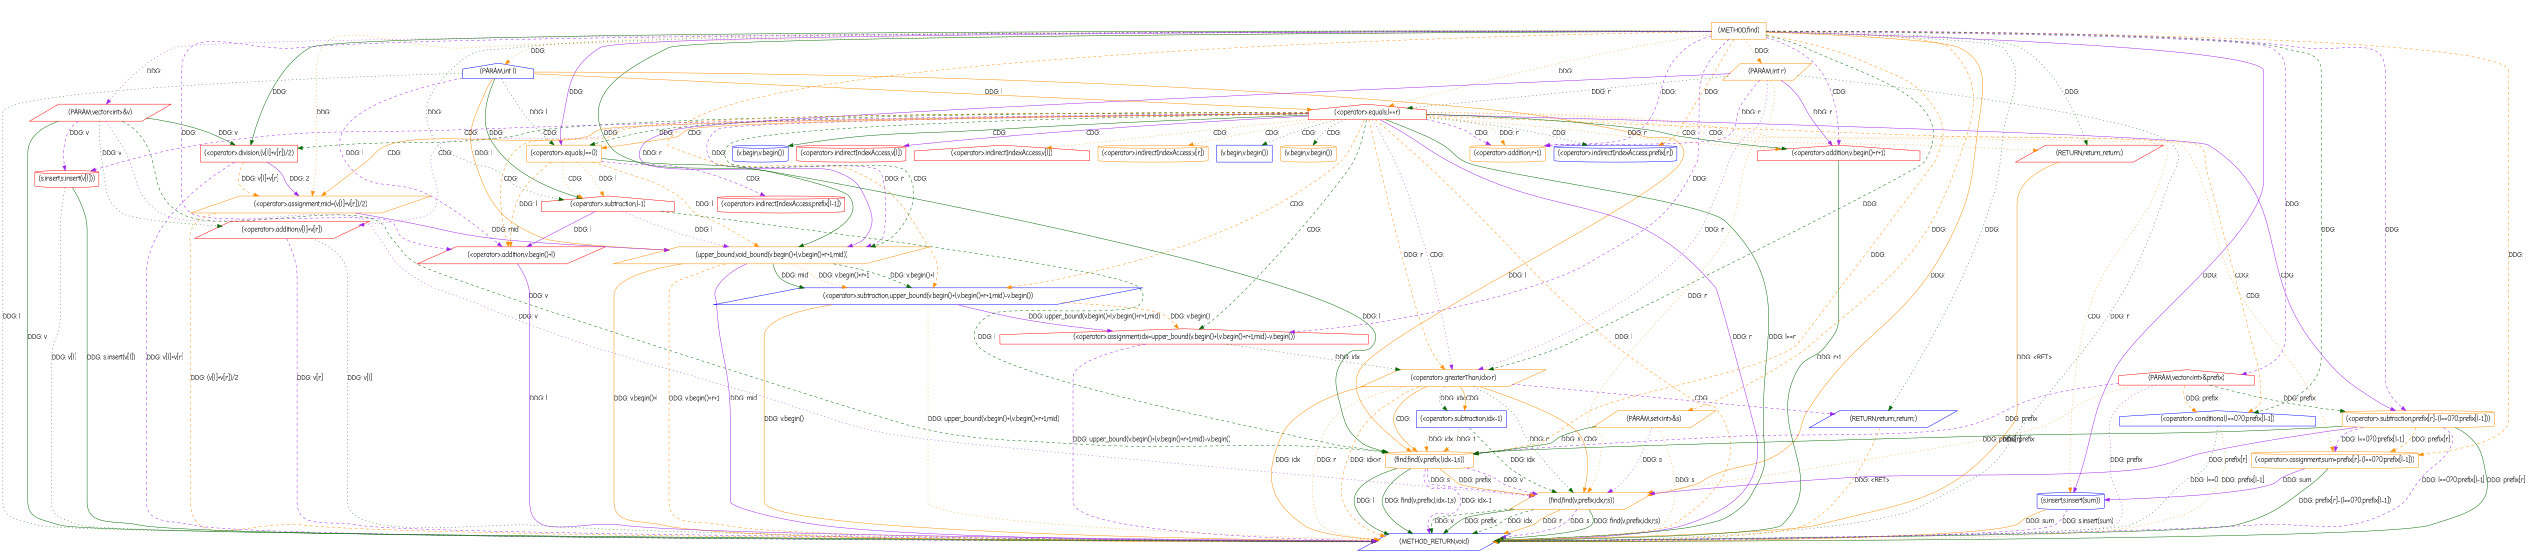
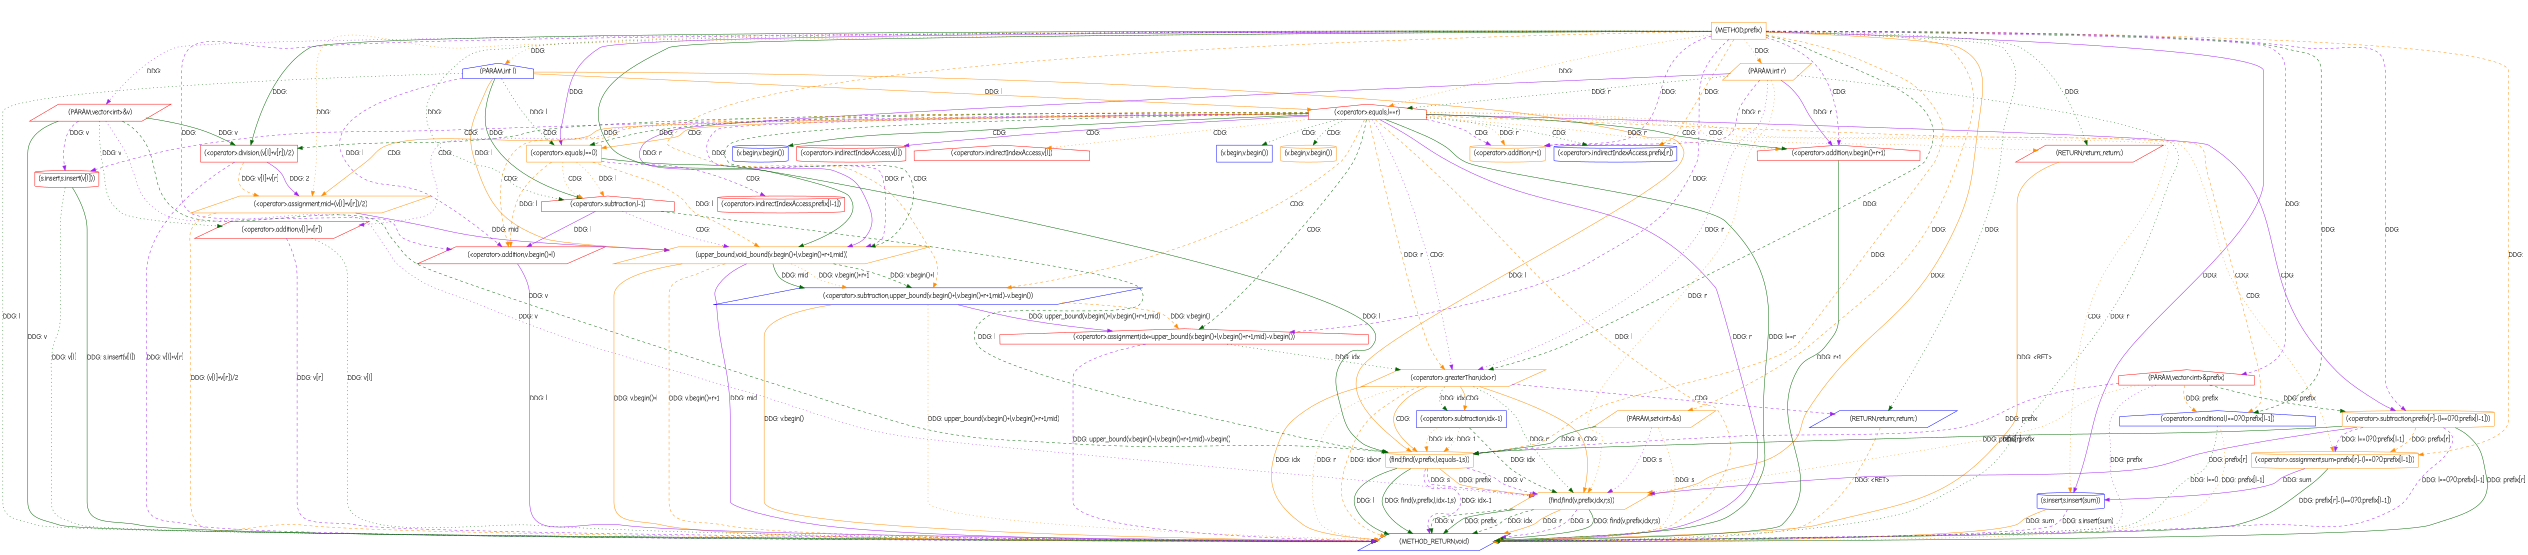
node "(METHOD,find)": label "(METHOD,find)" -> "(METHOD,prefix)"
node "(<operator>.indirectIndexAccess,v[r])": removed
edge "(<operator>.subtraction,l-1)" -> "(upper_bound,void_bound(v.begin()+l,v.begin()+r+1,mid))": label "DDG: l" -> "CDG: "
node "(find,find(v,prefix,l,idx-1,s))": label "(find,find(v,prefix,l,idx-1,s))" -> "(find,find(v,prefix,l,equals-1,s))"
